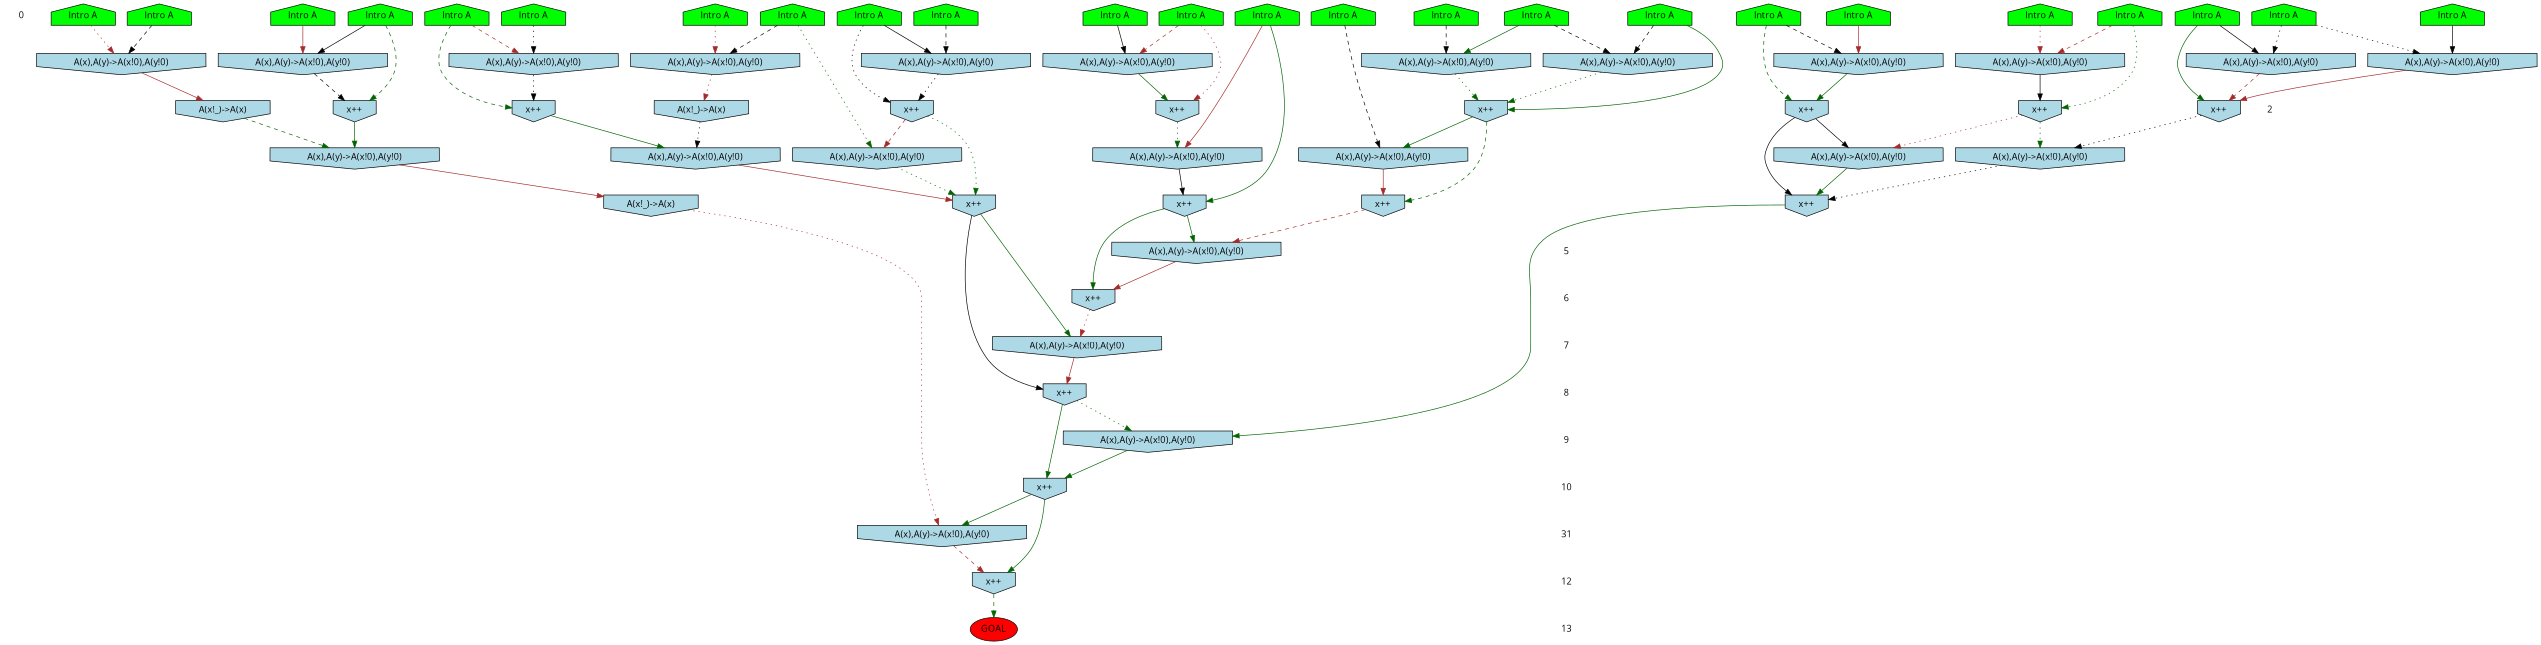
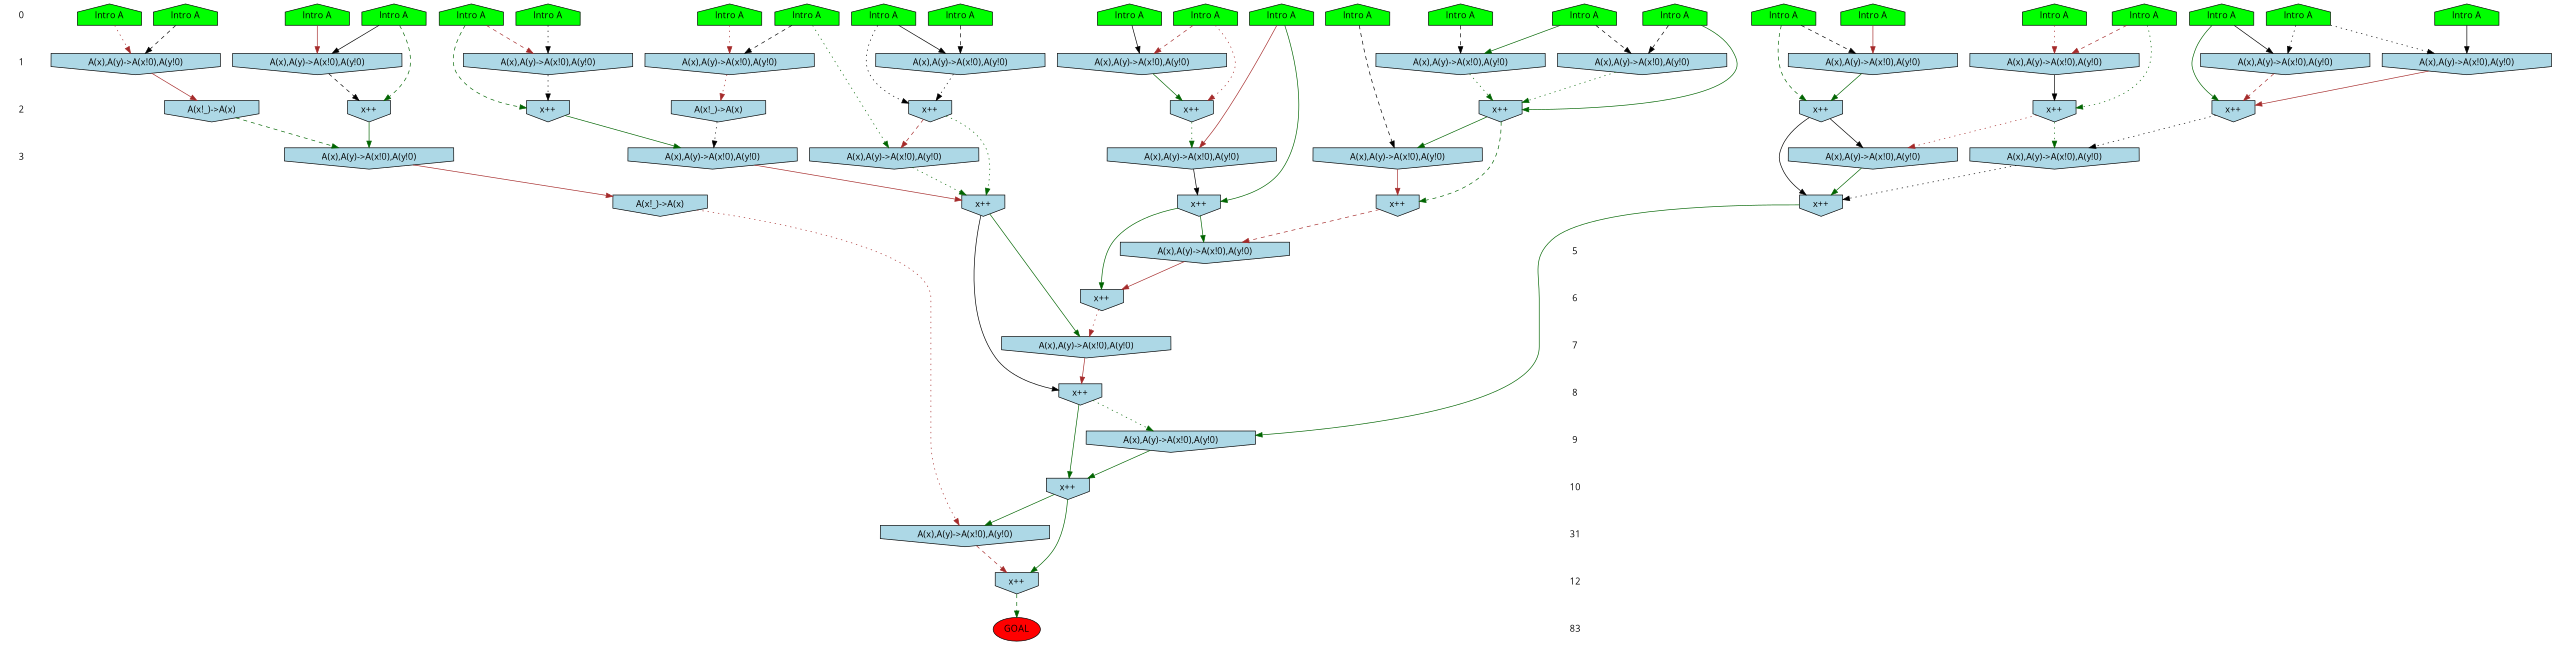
node "1": added
node "3": added
node "13": label "13" -> "83"
